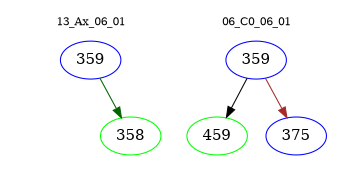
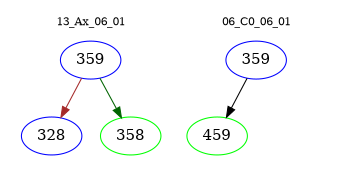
node "328": added
node "375": removed
